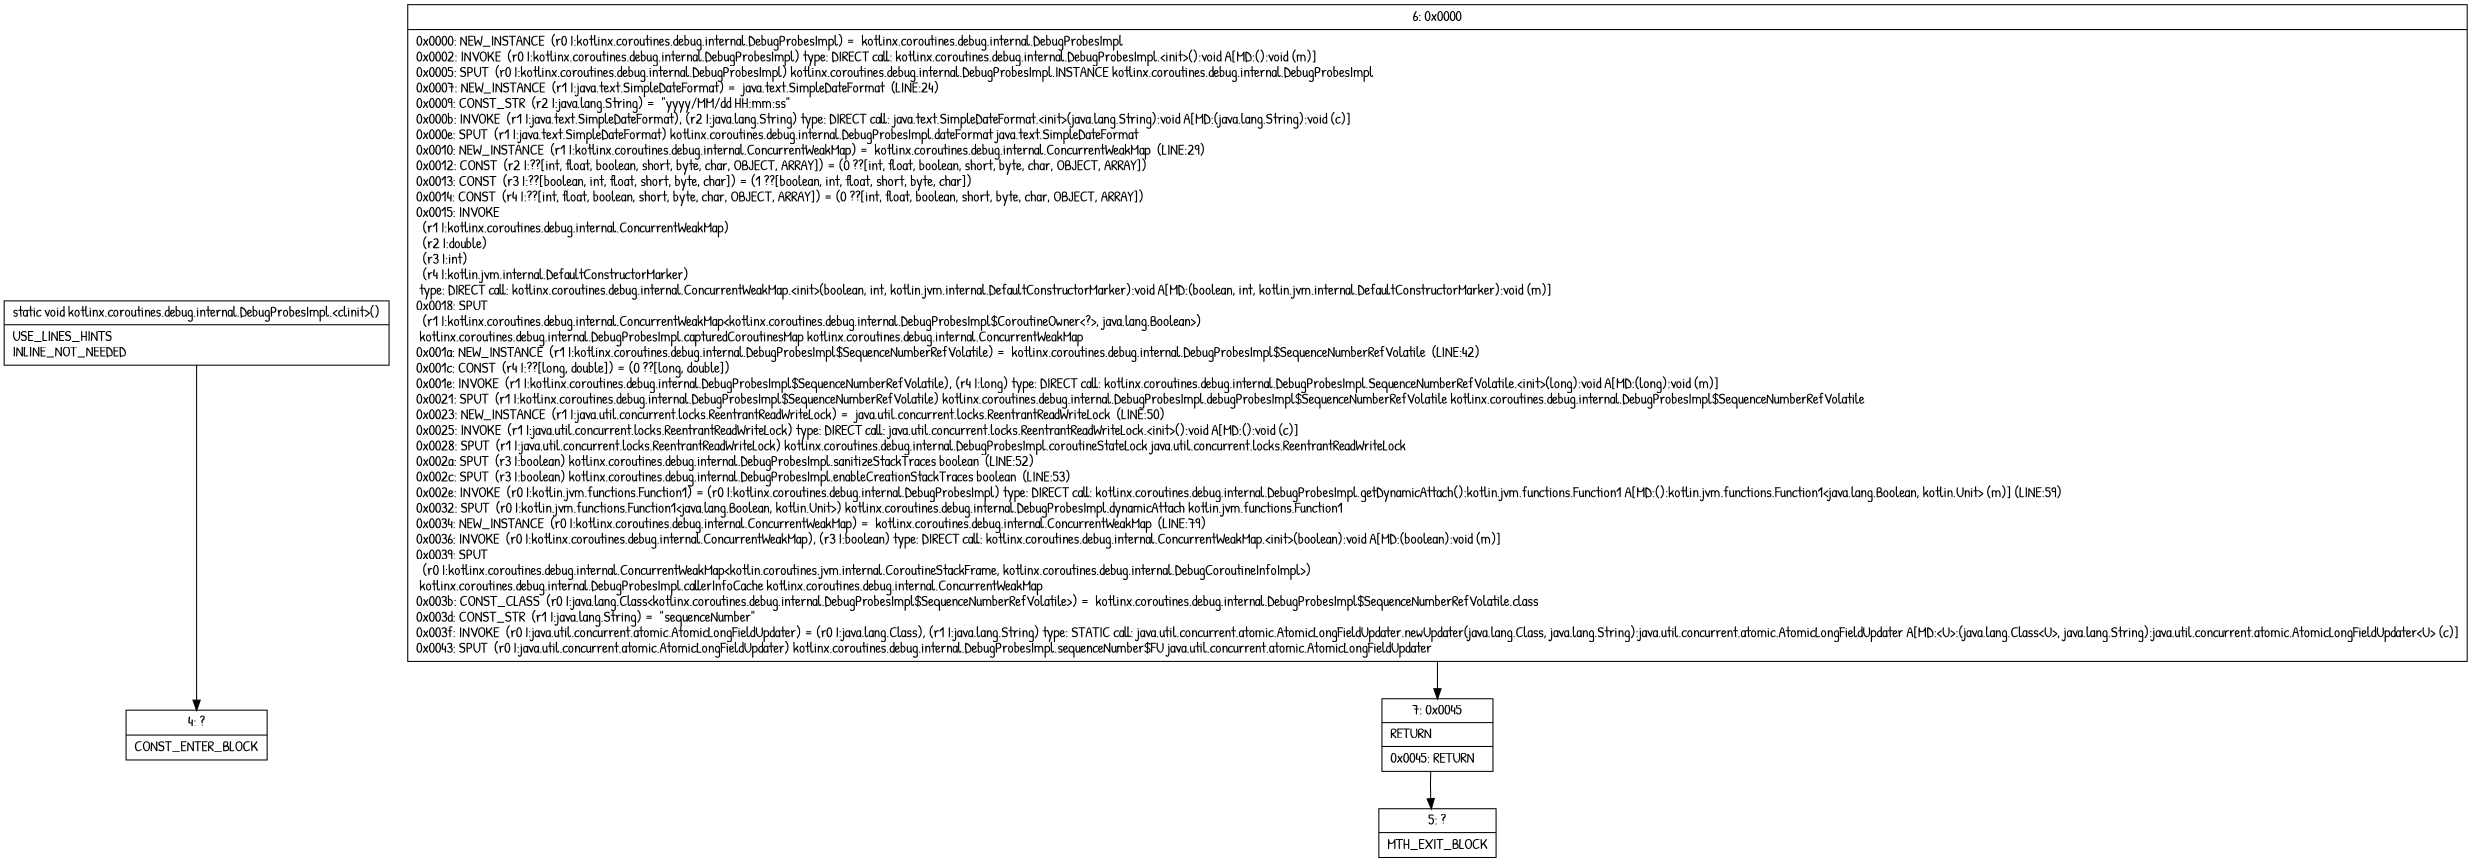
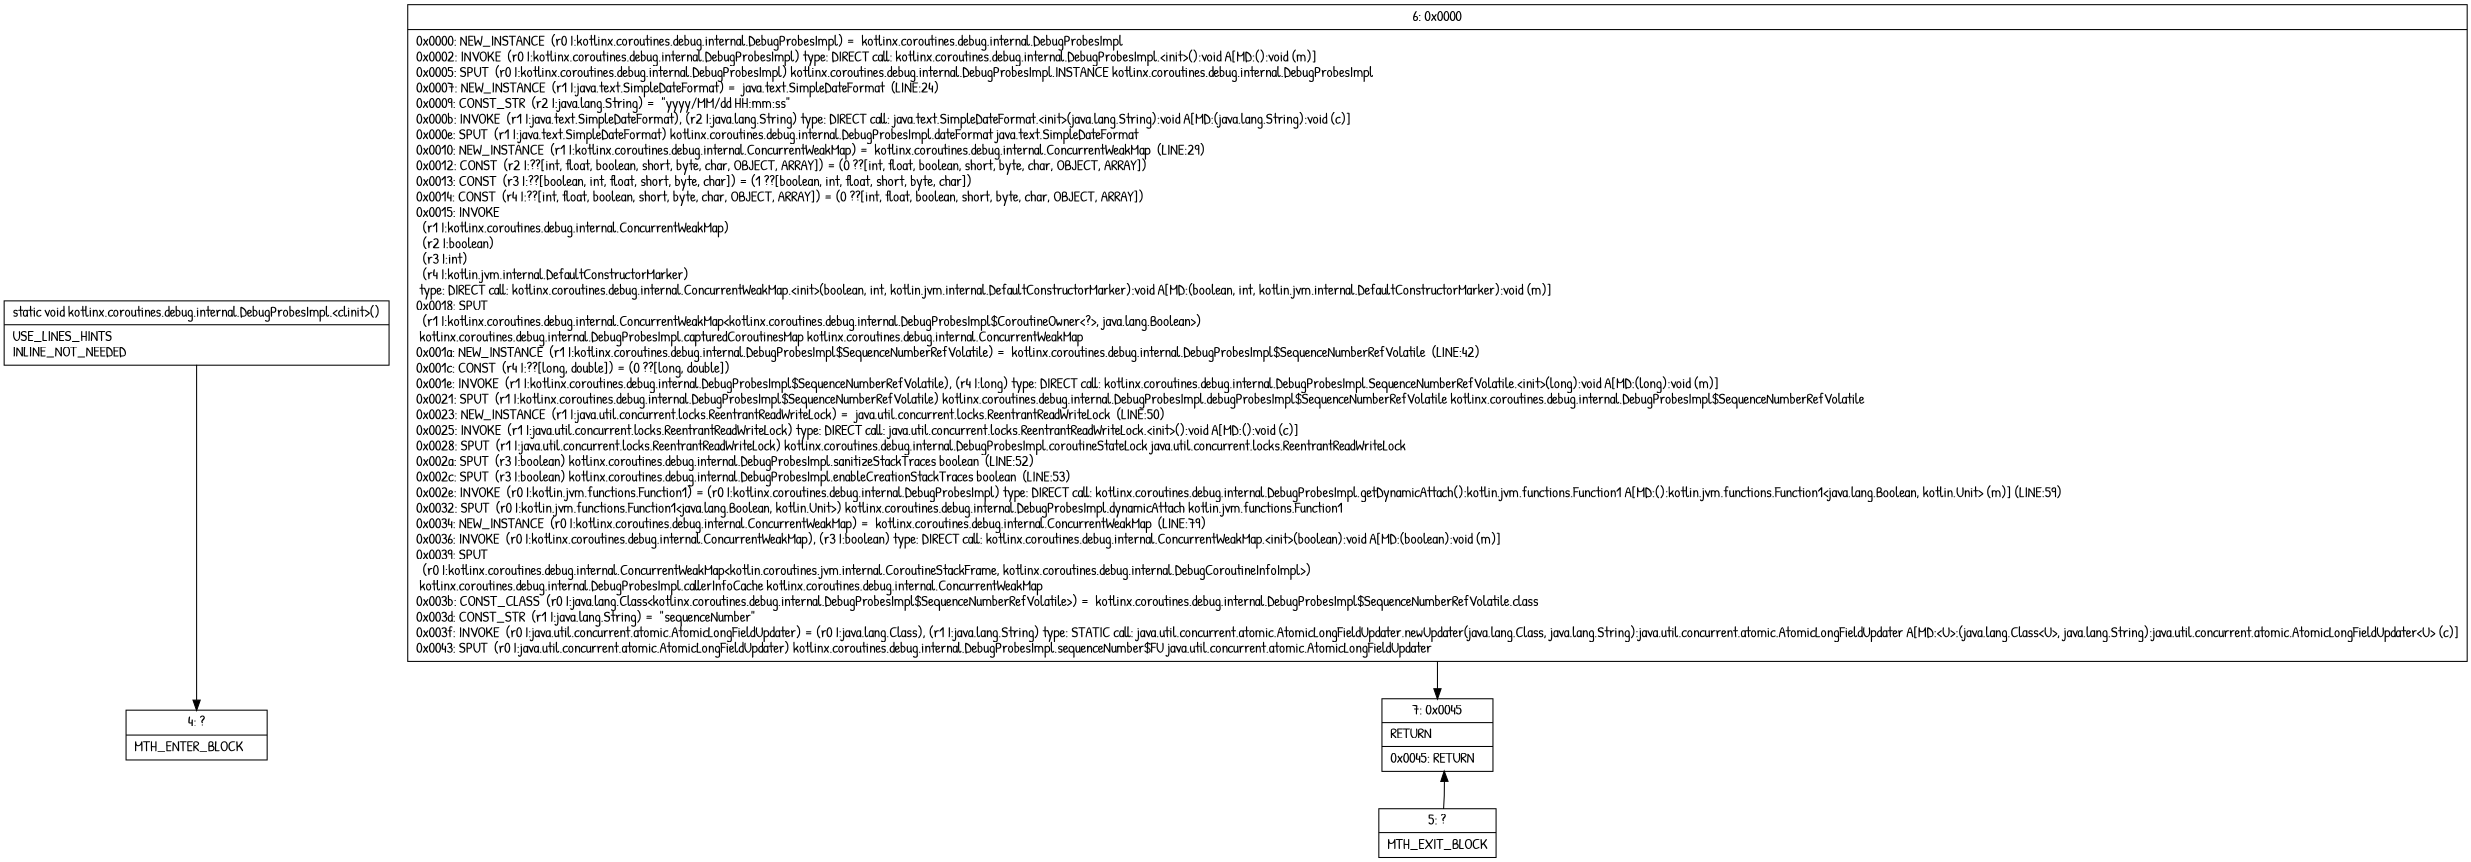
node "6: 0x0000": text "(r2 I:double)" -> "(r2 I:boolean)"
node "4: ?": text "CONST_ENTER_BLOCK" -> "MTH_ENTER_BLOCK"
edge "7: 0x0045" -> "5: ?": reversed
